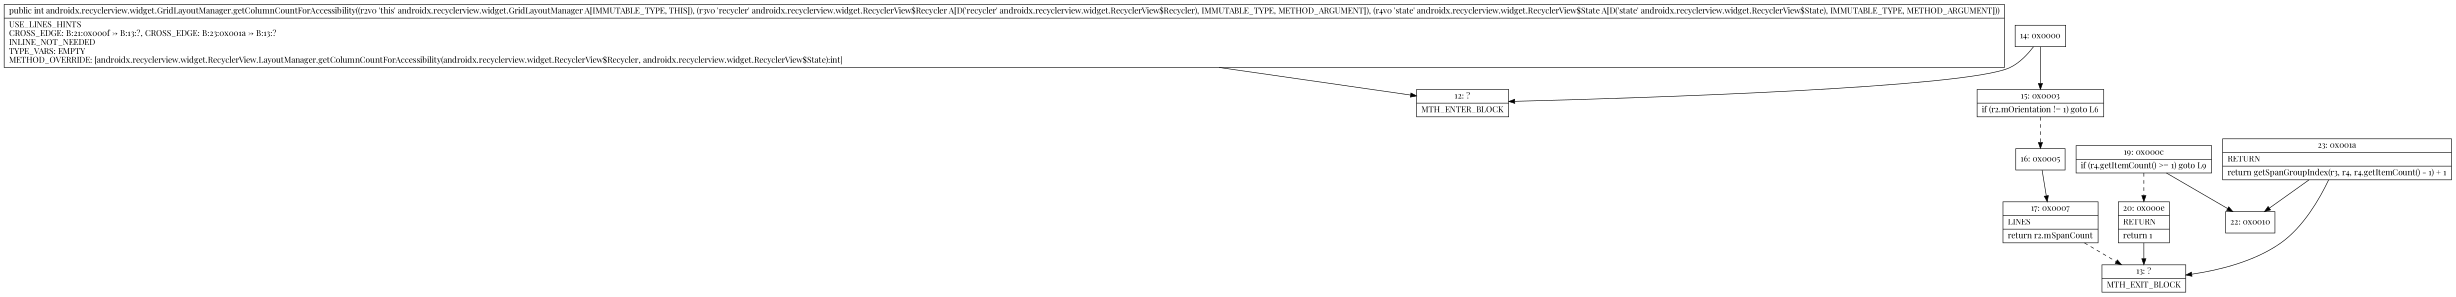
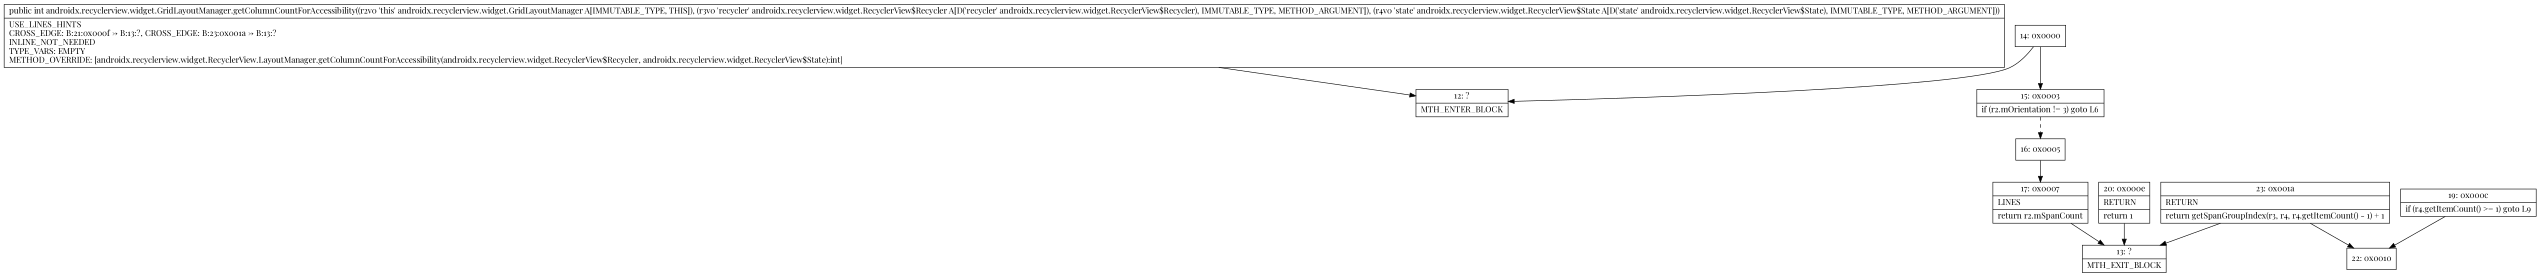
node "15: 0x0003": text "if (r2.mOrientation != 1) goto L6" -> "if (r2.mOrientation != 3) goto L6"
edge "19: 0x000c" -> "20: 0x000e": removed
edge "17: 0x0007" -> "13: ?": style dashed -> solid
